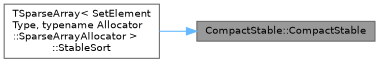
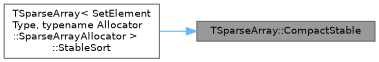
node "CompactStable::CompactStable": label "CompactStable::CompactStable" -> "TSparseArray::CompactStable"
